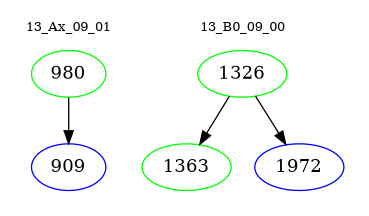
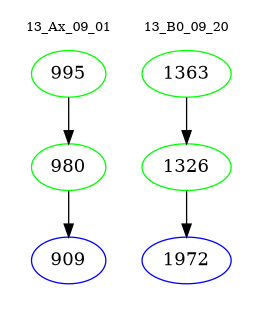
cluster "13_B0_09_00": label "13_B0_09_00" -> "13_B0_09_20"
node "995": added
edge "1326" -> "1363": reversed
